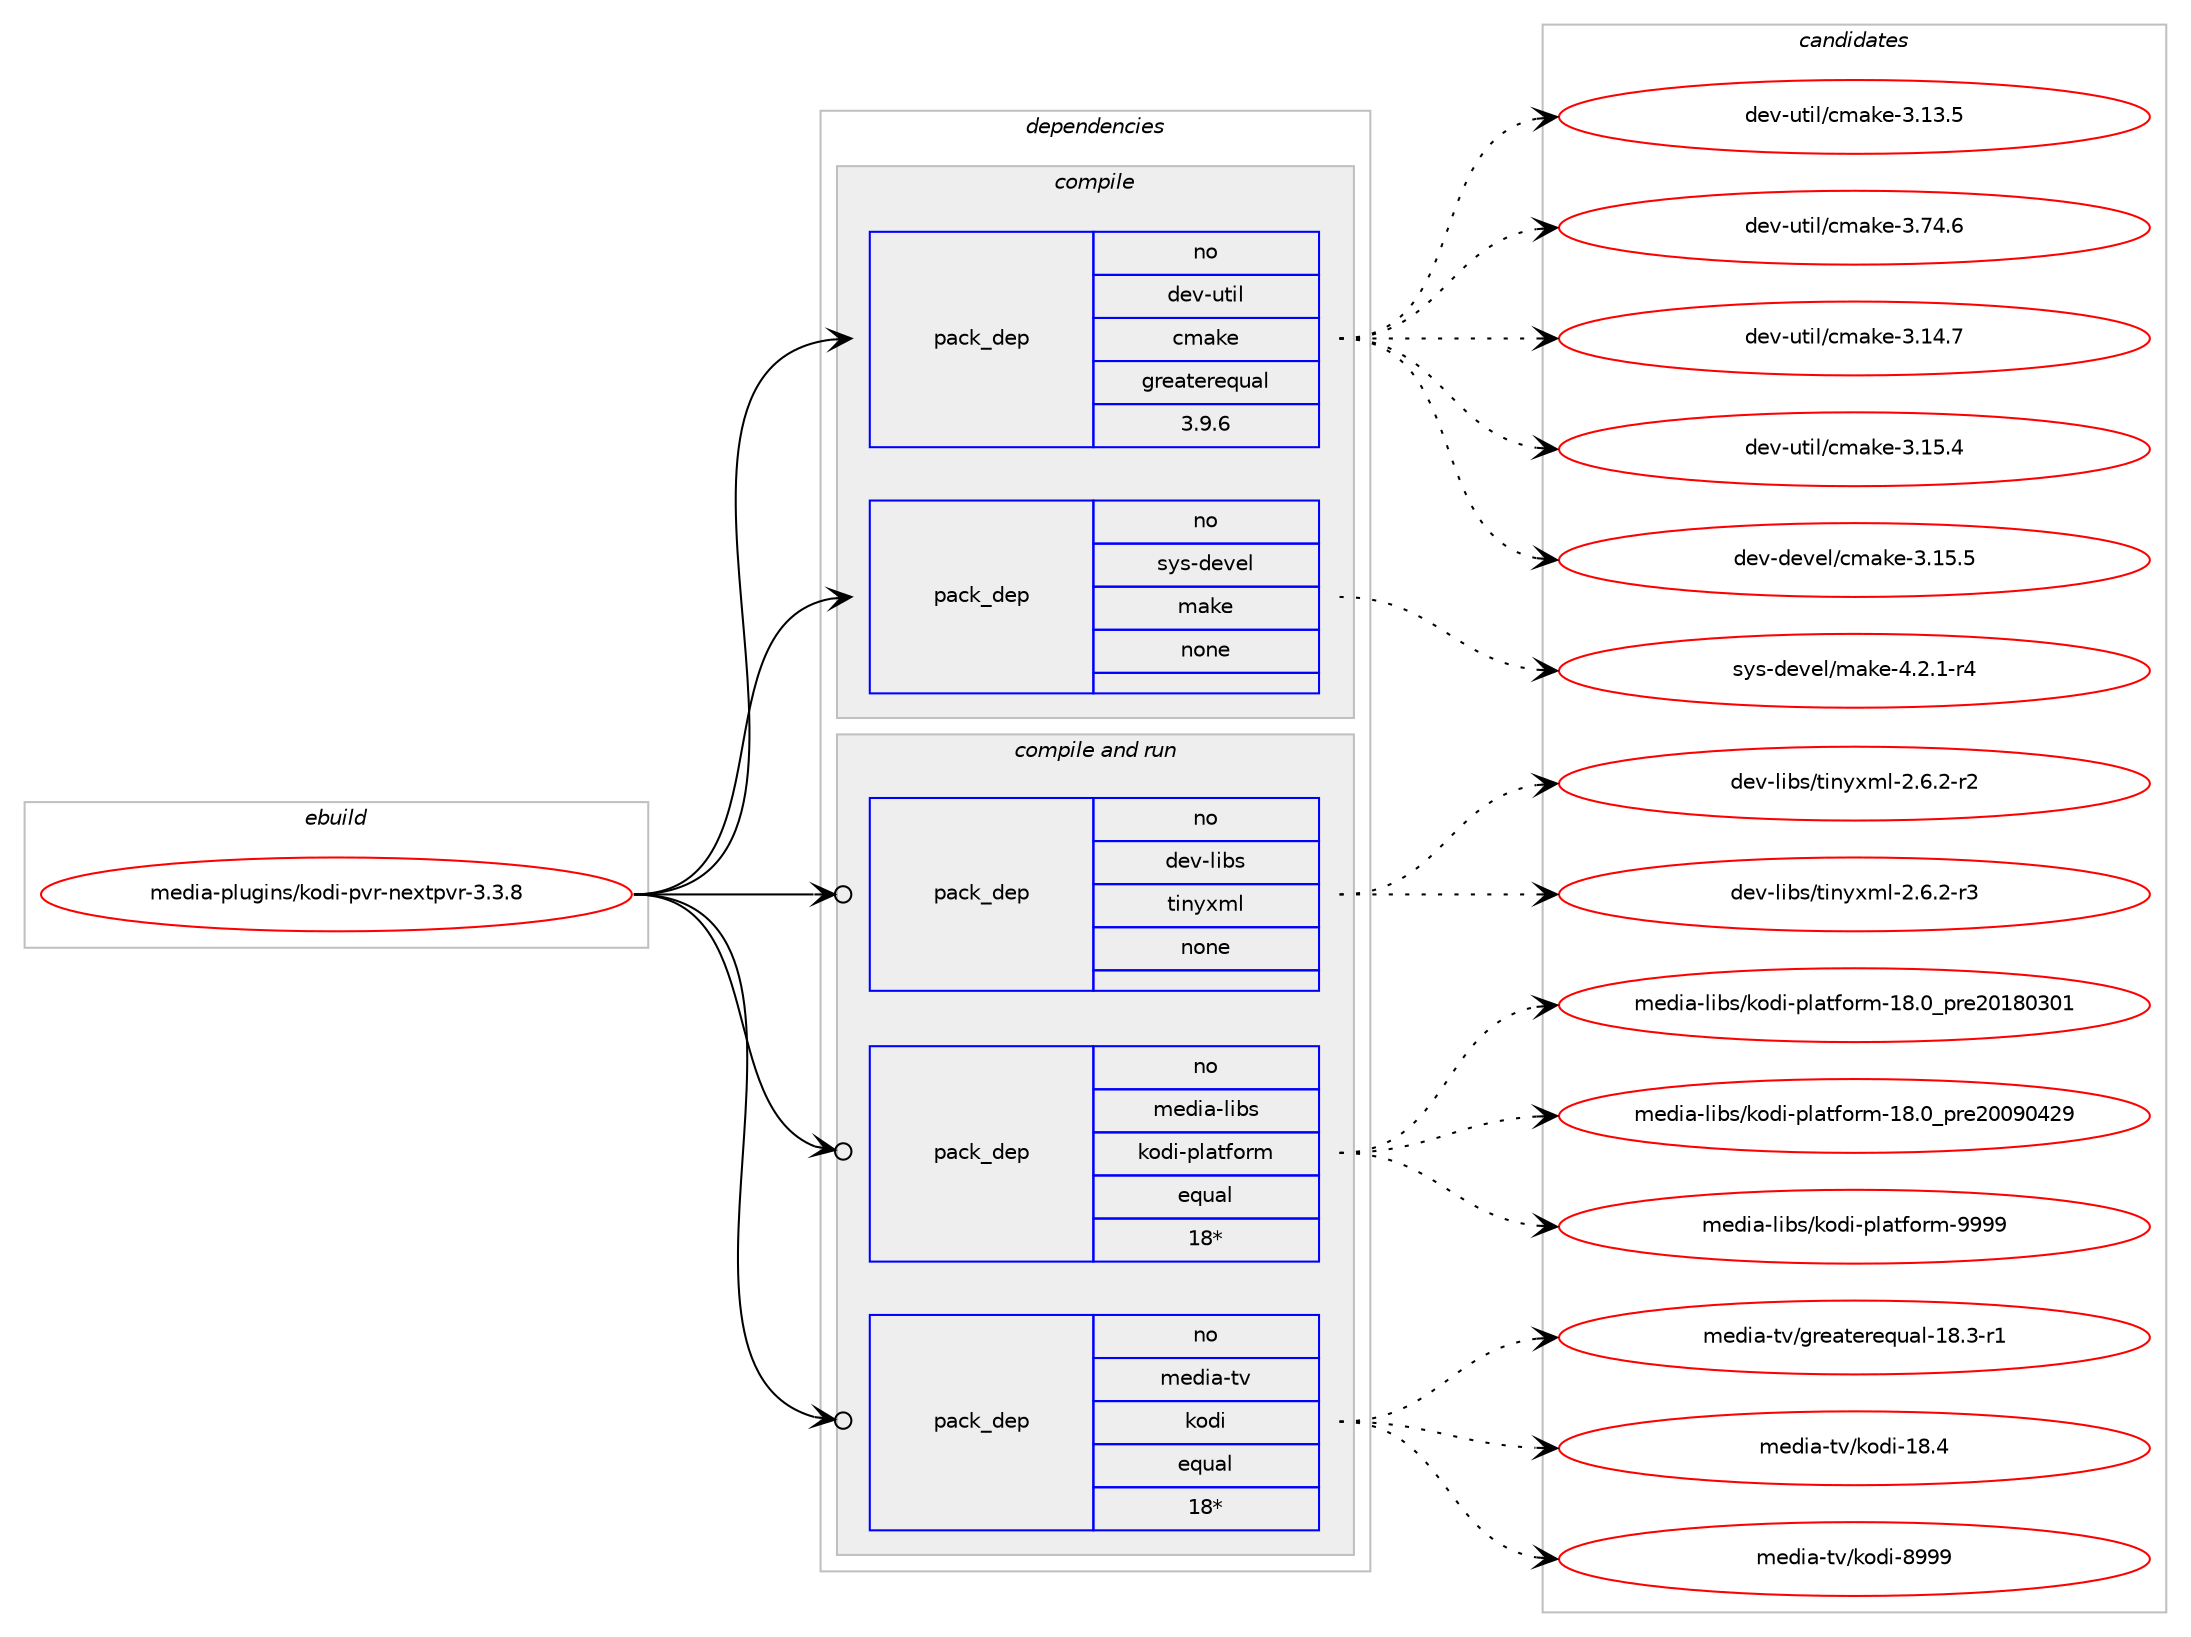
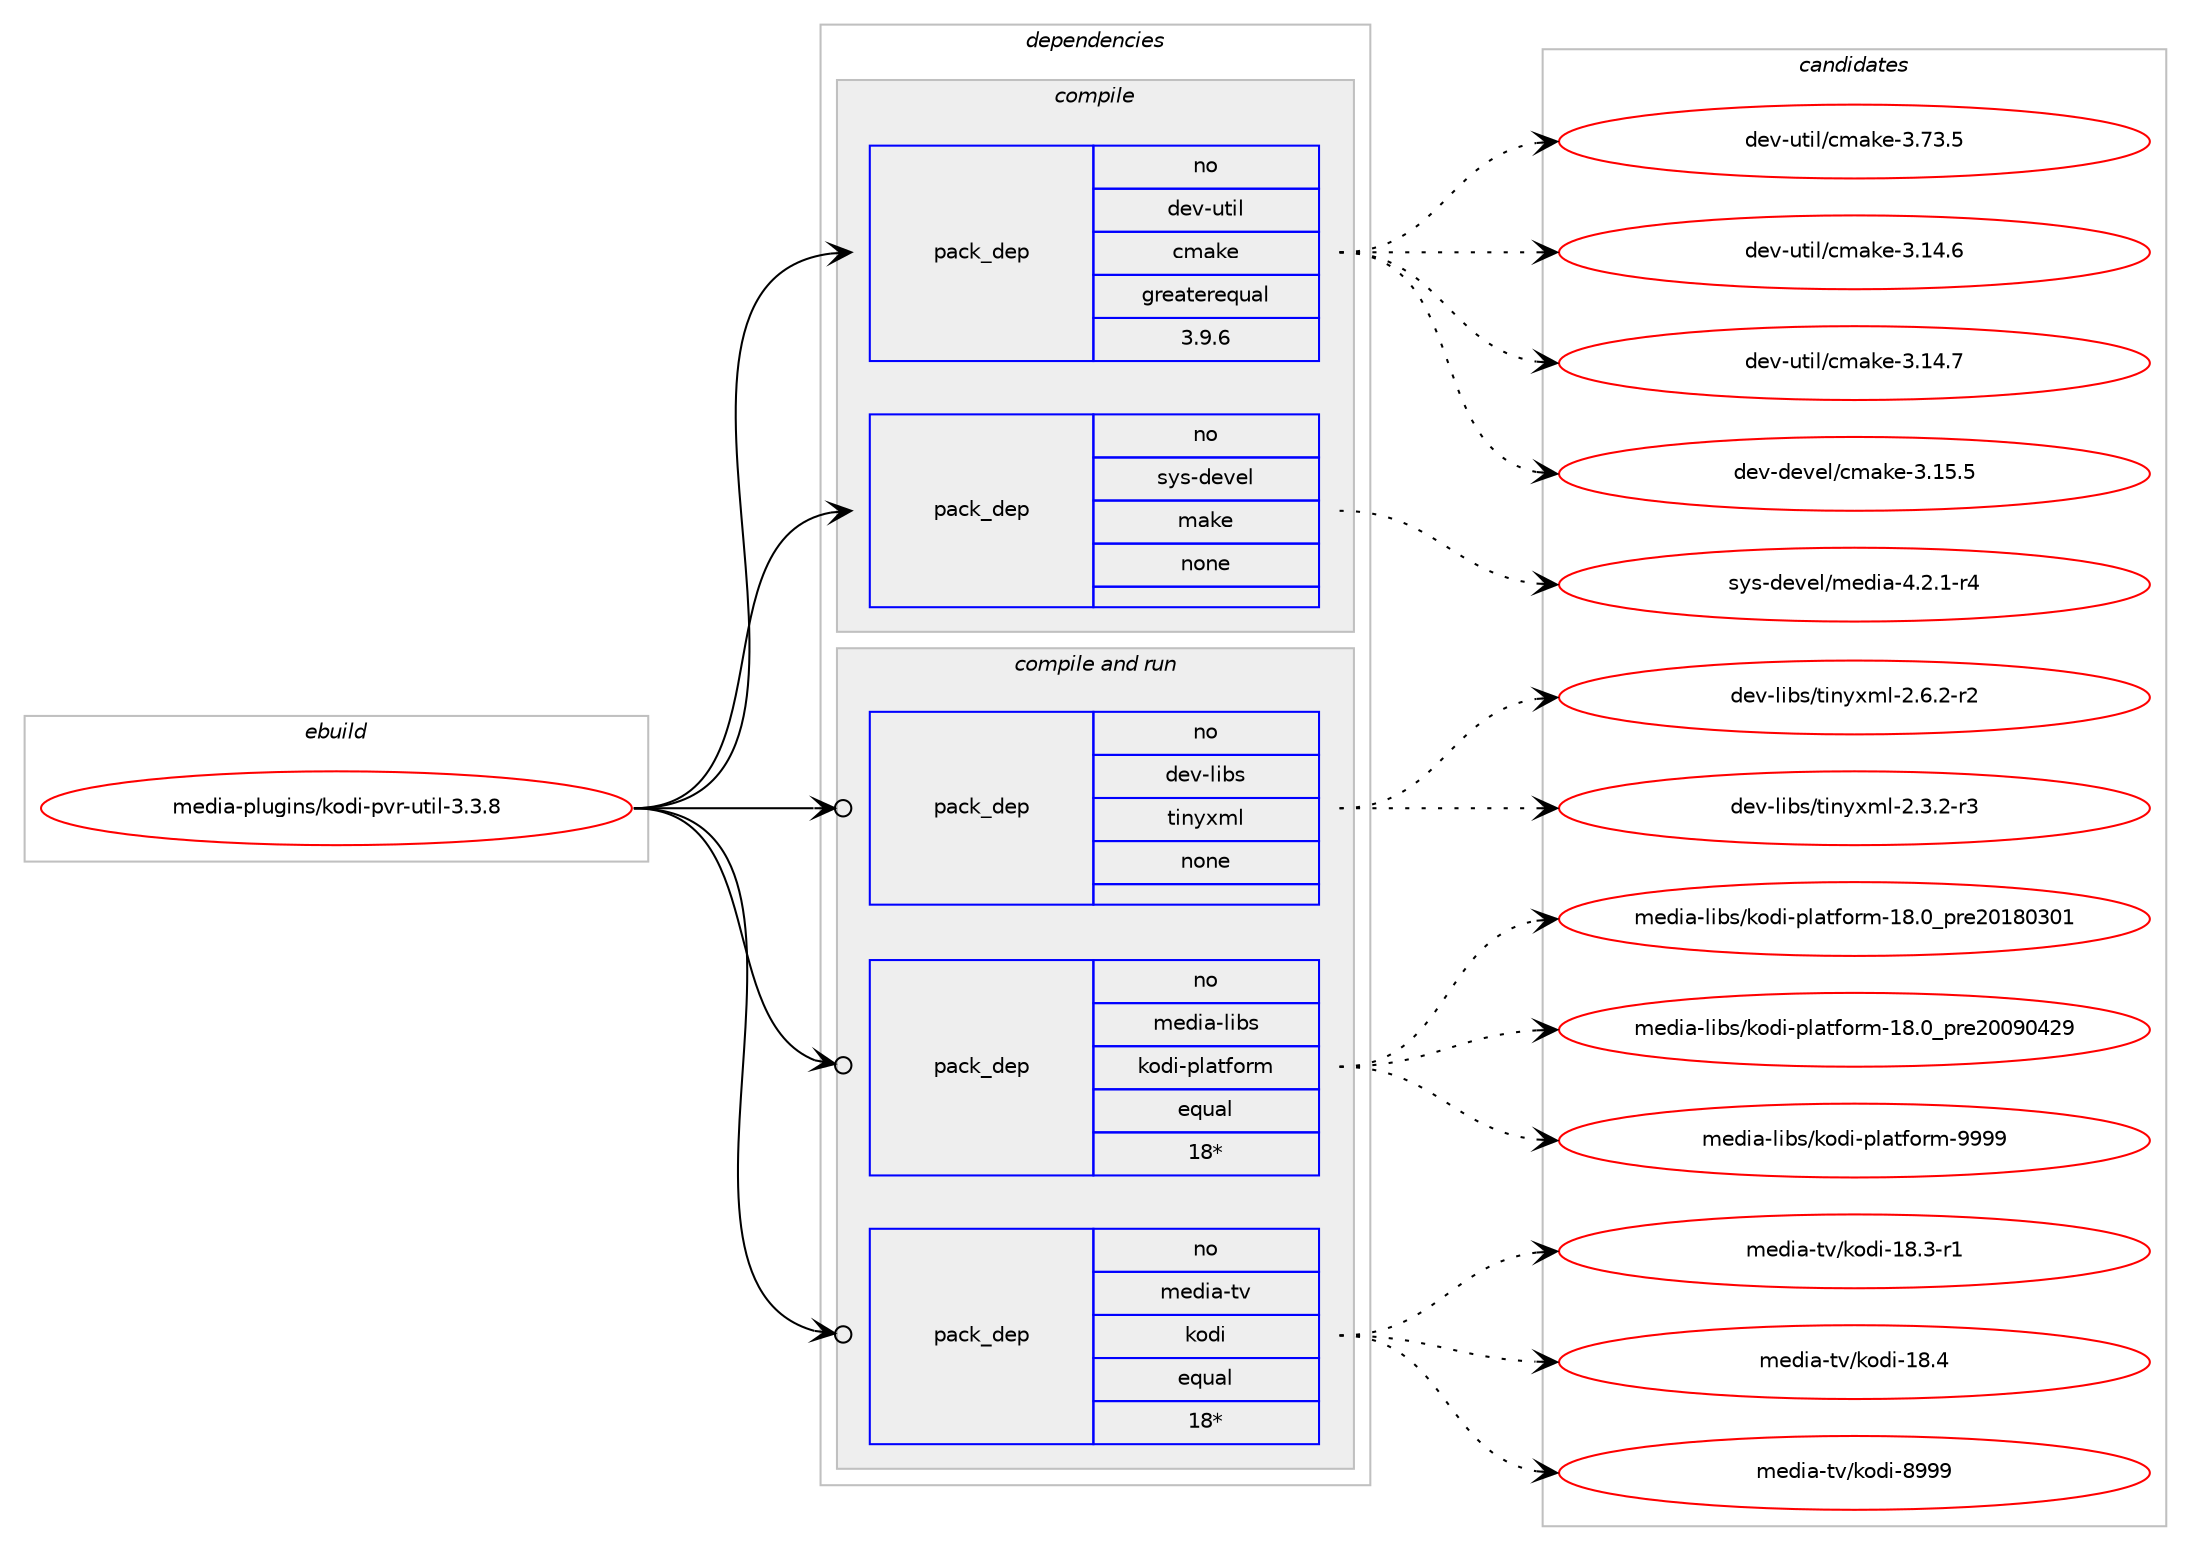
node "dev-util/cmake-3.13.5": label "dev-util/cmake-3.13.5" -> "dev-util/cmake-3.73.5"
node "dev-util/cmake-3.74.6": label "dev-util/cmake-3.74.6" -> "dev-util/cmake-3.14.6"
node "dev-util/cmake-3.15.4": removed
node "sys-devel/make-4.2.1-r4": label "sys-devel/make-4.2.1-r4" -> "sys-devel/media-4.2.1-r4"
node "media-plugins/kodi-pvr-nextpvr-3.3.8": label "media-plugins/kodi-pvr-nextpvr-3.3.8" -> "media-plugins/kodi-pvr-util-3.3.8"
node "dev-libs/tinyxml-2.6.2-r3": label "dev-libs/tinyxml-2.6.2-r3" -> "dev-libs/tinyxml-2.3.2-r3"
node "media-tv/greaterequal-18.3-r1": label "media-tv/greaterequal-18.3-r1" -> "media-tv/kodi-18.3-r1"
